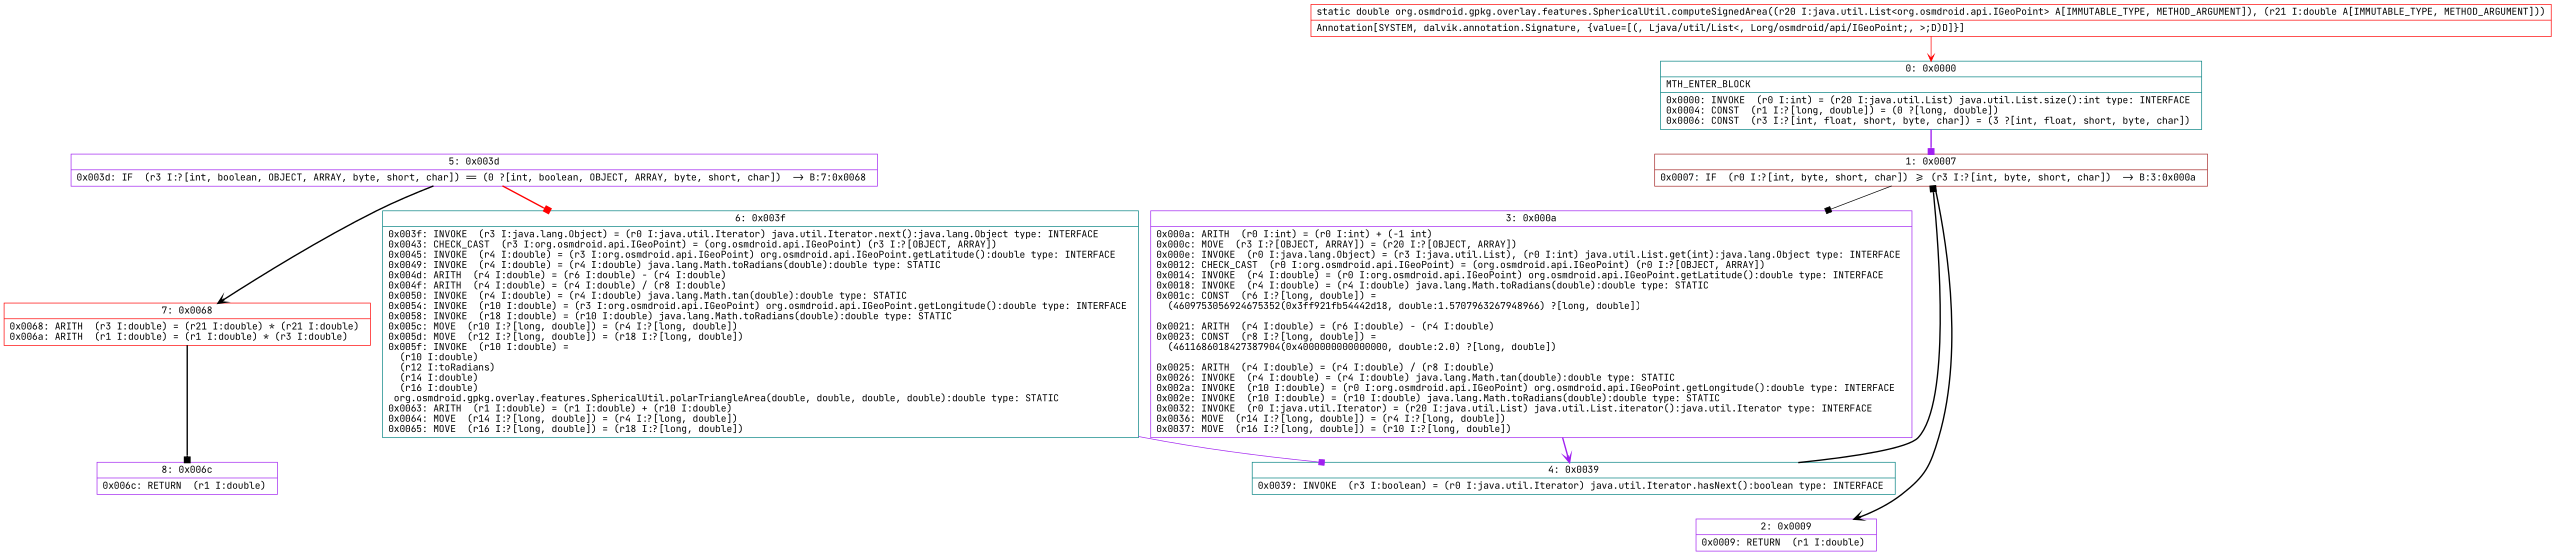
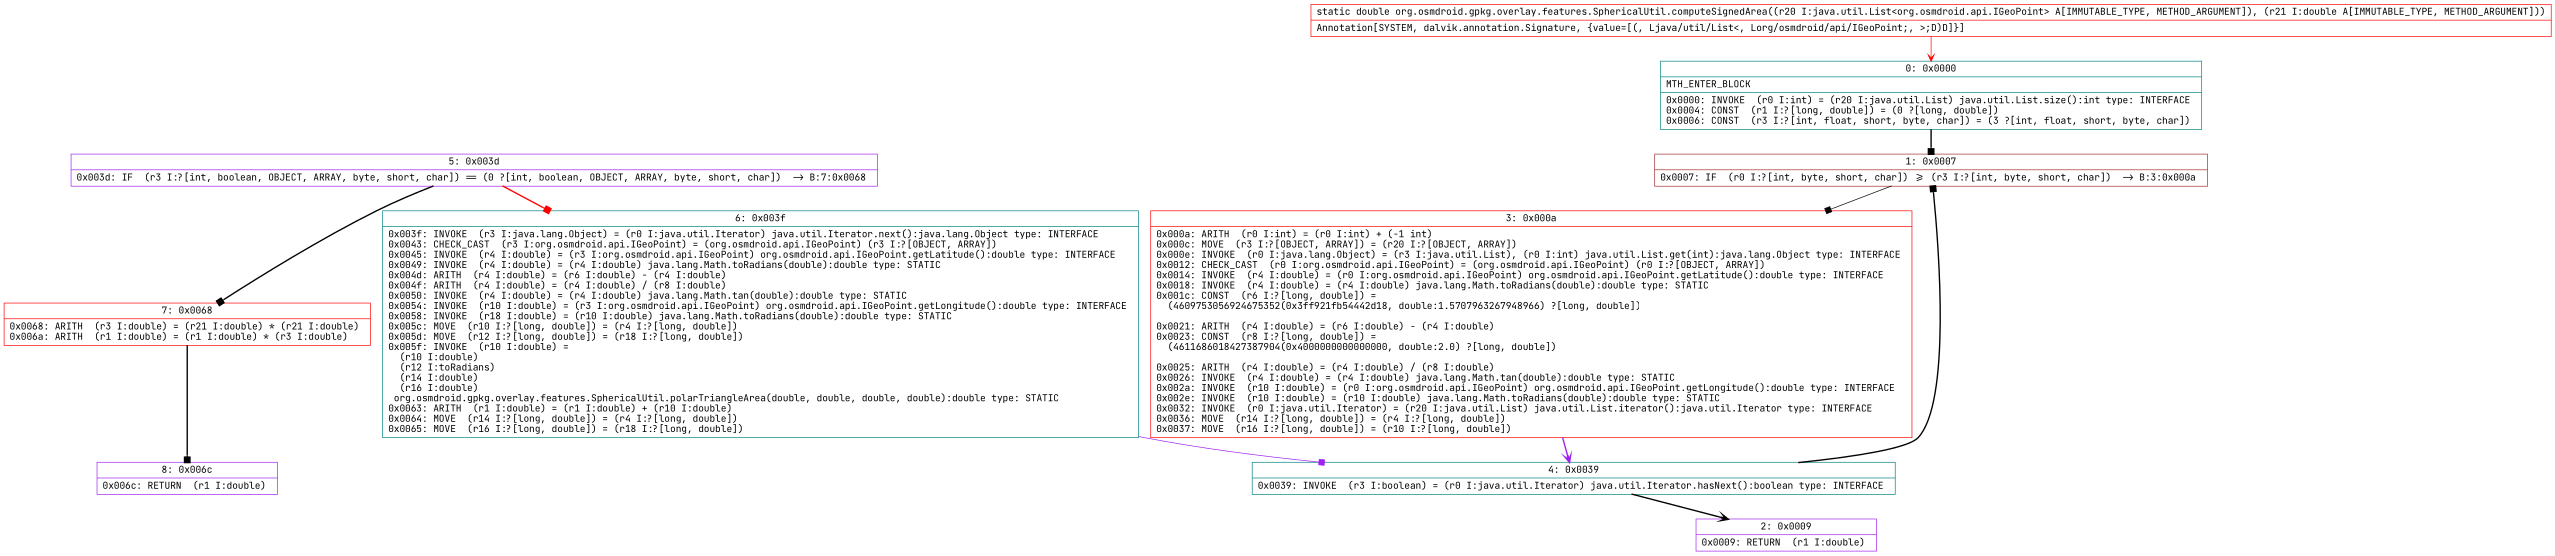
edge "0: 0x0000" -> "1: 0x0007": color purple -> black
edge "5: 0x003d" -> "7: 0x0068": arrowhead vee -> box
node "3: 0x000a": color purple -> red
edge "1: 0x0007" -> "2: 0x0009": now "4: 0x0039" -> "2: 0x0009"
